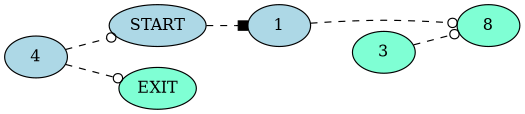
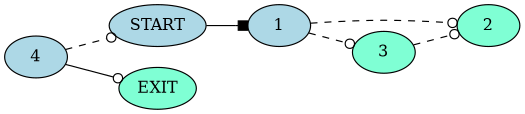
edge "START" -> "1": style dashed -> solid
node "8": label "8" -> "2"
edge "1" -> "3": added
edge "4" -> "EXIT": style dashed -> solid
